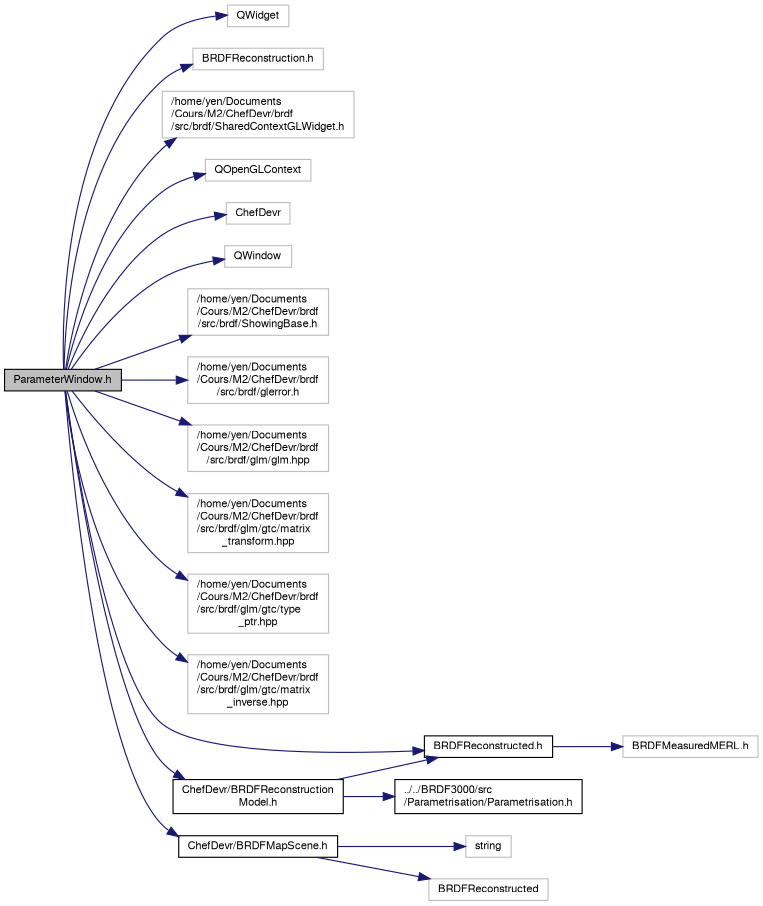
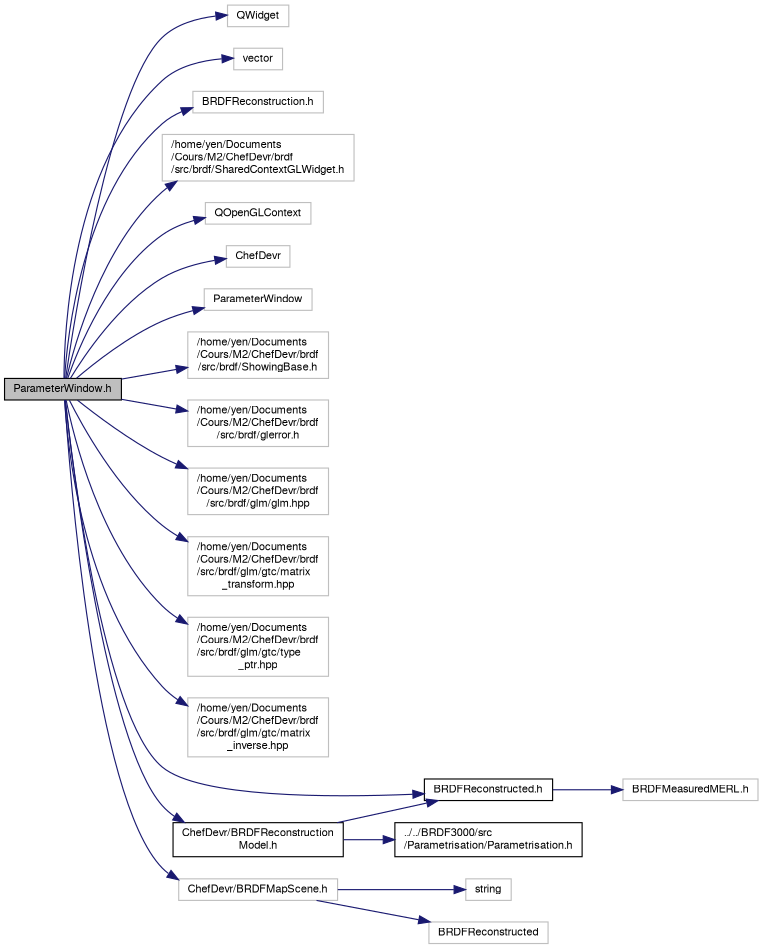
node "vector": added
node "QWindow": label "QWindow" -> "ParameterWindow"
node "ChefDevr/BRDFMapScene.h": color black -> grey75
